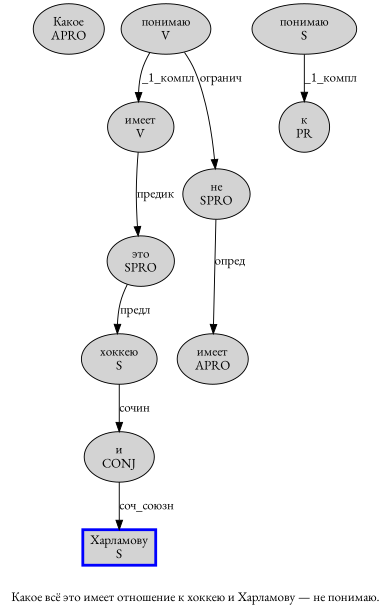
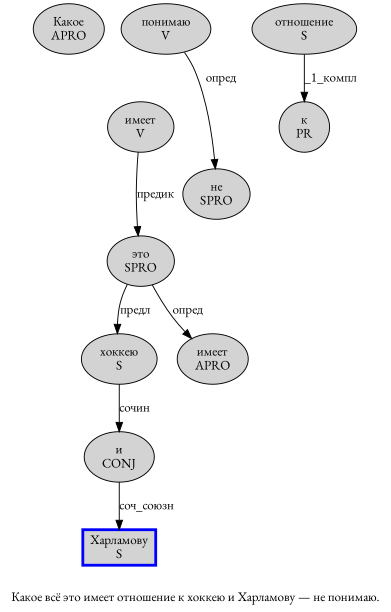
node "понимаю S": label "понимаю S" -> "отношение S"
edge "понимаю V" -> "имеет V": removed, label "_1_компл"
edge "понимаю V" -> "не SPRO": label "огранич" -> "опред"
edge "не SPRO" -> "имеет APRO": now "это SPRO" -> "имеет APRO"
